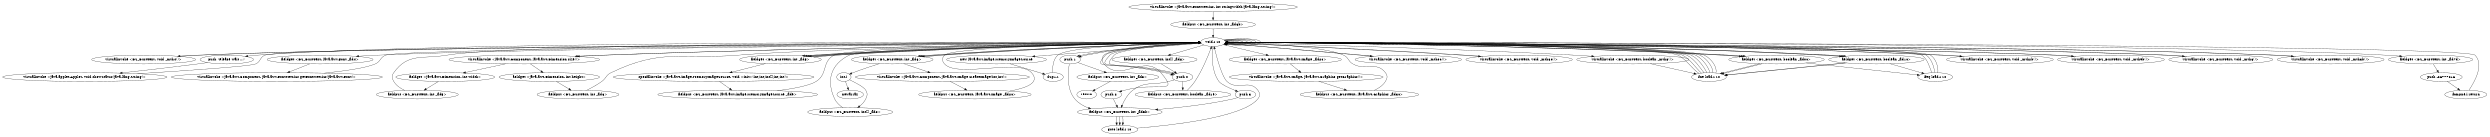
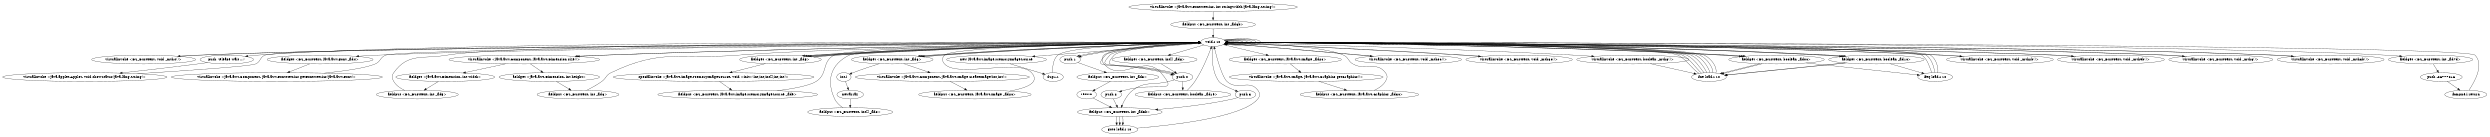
edge "int.i" -> "fieldput <DS_DustText: int[] _fld8>": now "newarray" -> "fieldput <DS_DustText: int[] _fld8>"
edge "push 1" -> "fieldput <DS_DustText: int _fld5b>": now "return" -> "fieldput <DS_DustText: int _fld5b>"
